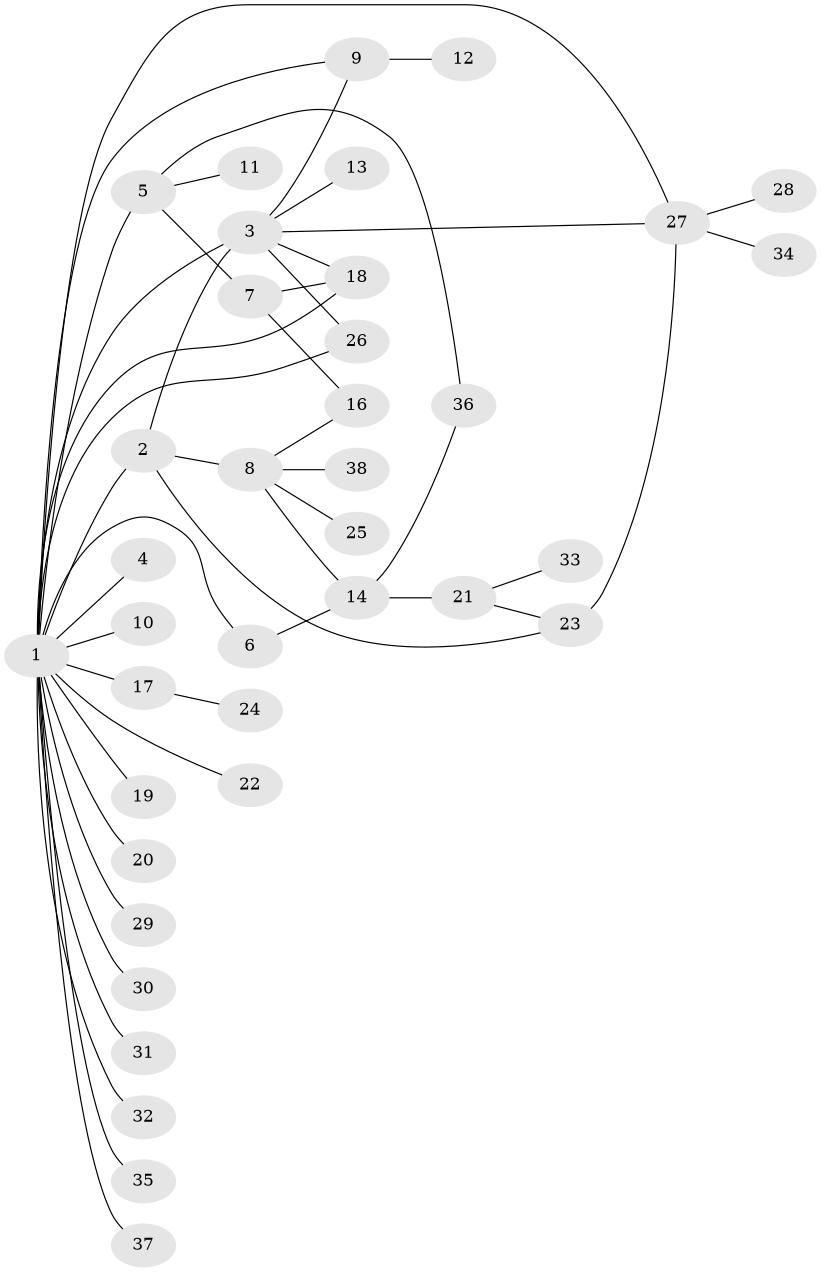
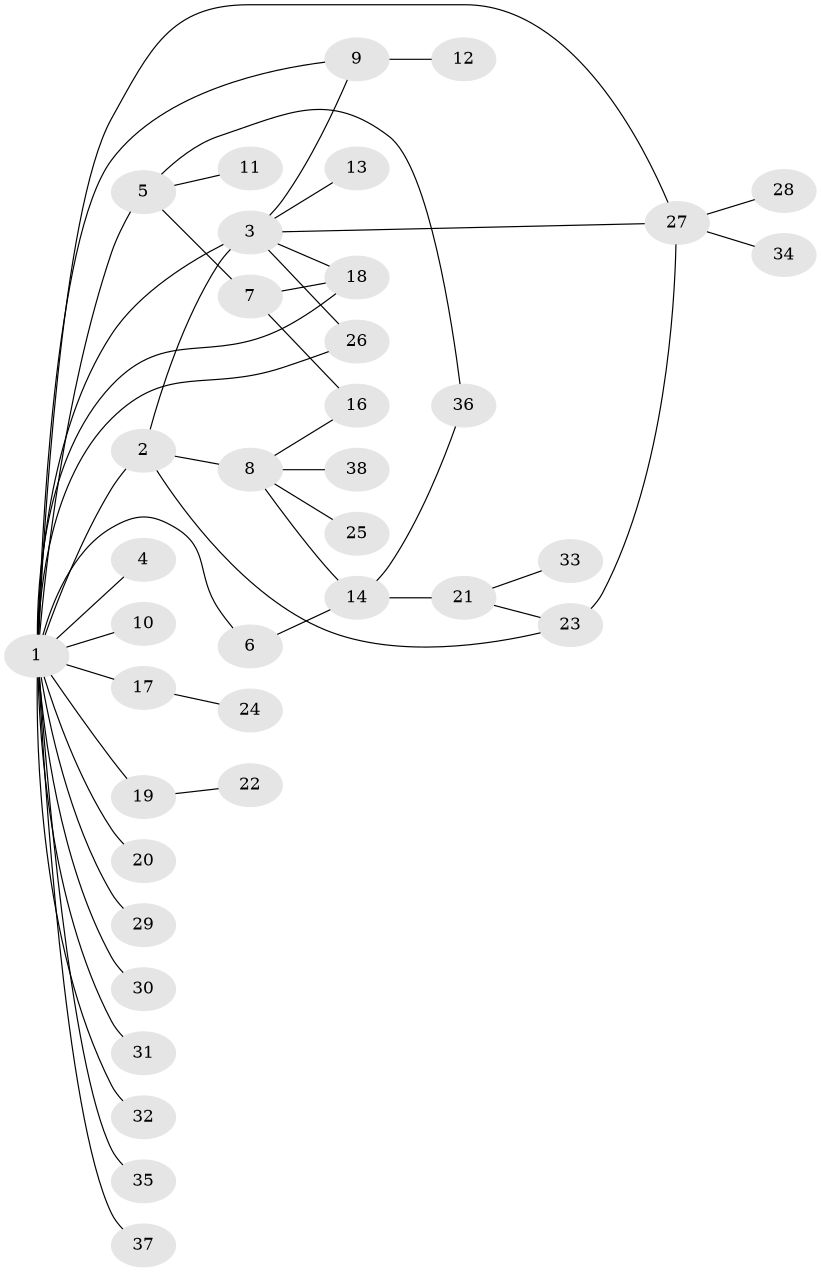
edge "1" -- "22": now "19" -- "22"
